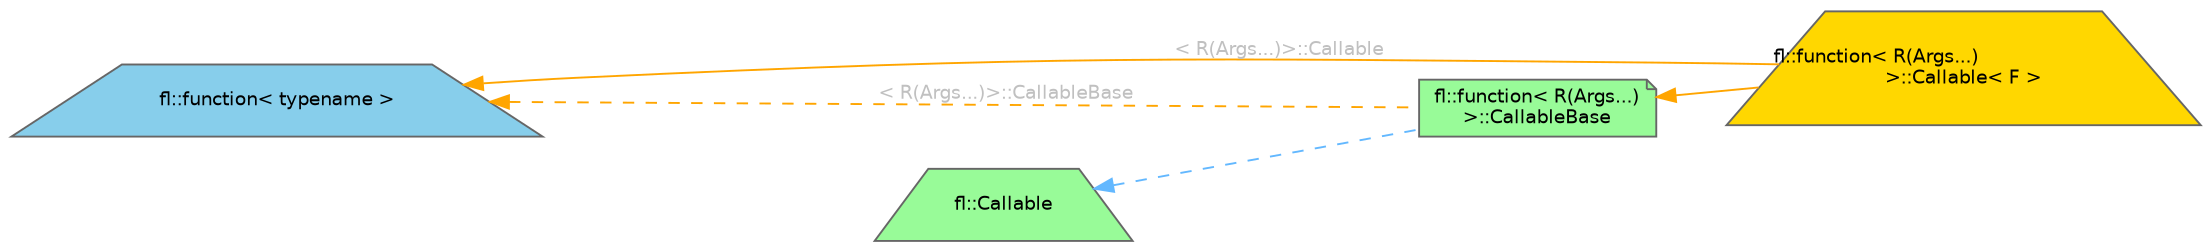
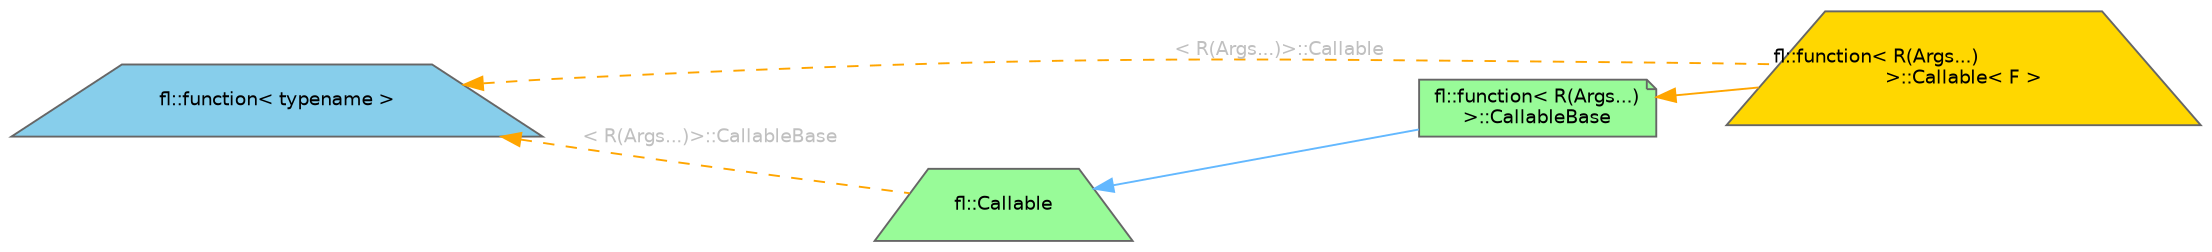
edge "fl::function< R(Args...) >::Callable< F >" -> "fl::function< typename >": style solid -> dashed
edge "fl::function< R(Args...) >::CallableBase" -> "fl::function< typename >": now "fl::Callable" -> "fl::function< typename >"
edge "fl::function< R(Args...) >::CallableBase" -> "fl::Callable": style dashed -> solid
